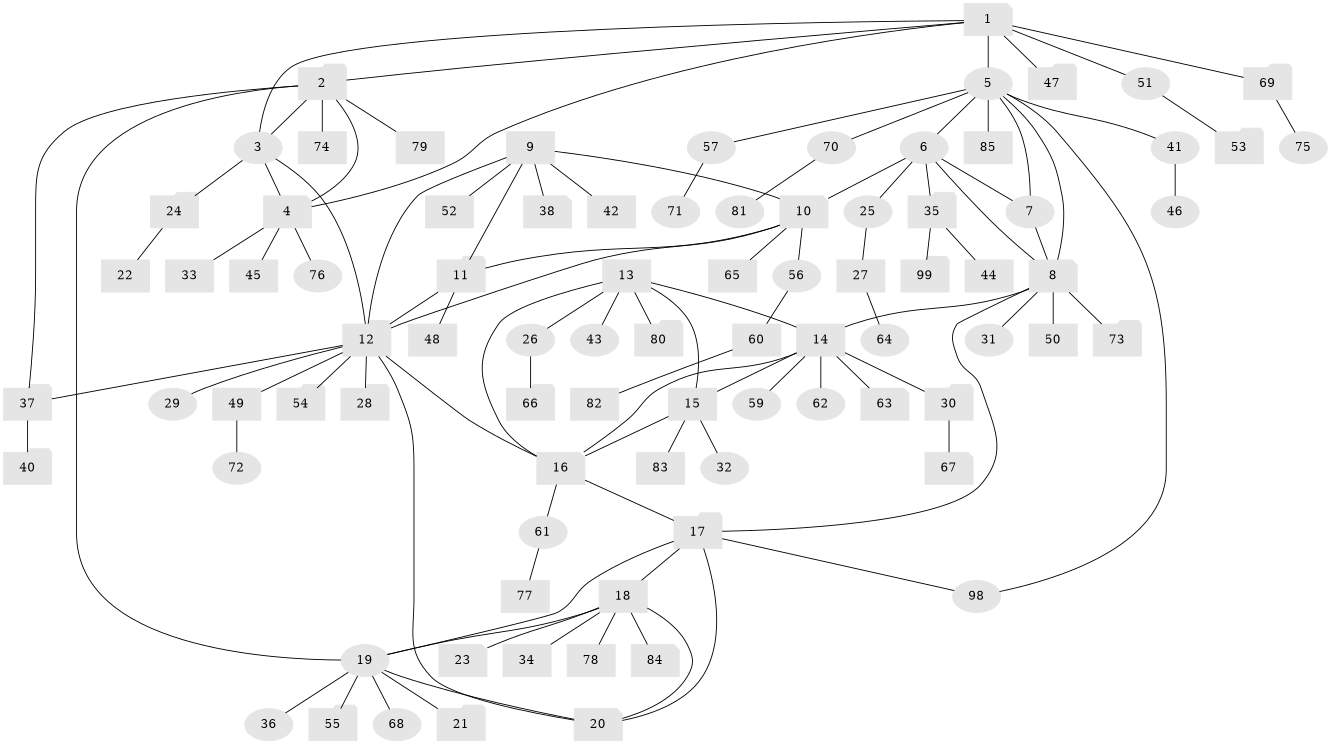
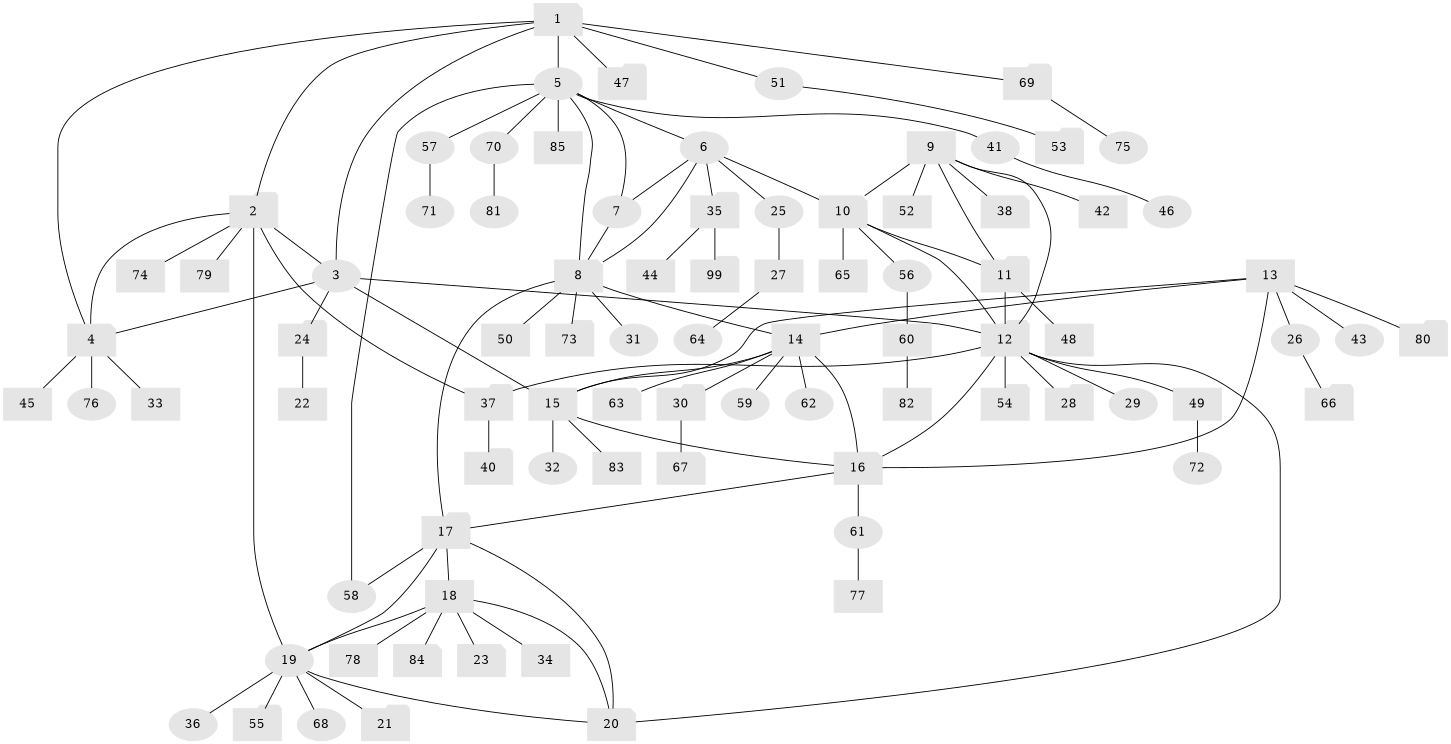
edge "3" -- "15": added
node "98": label "98" -> "58"
